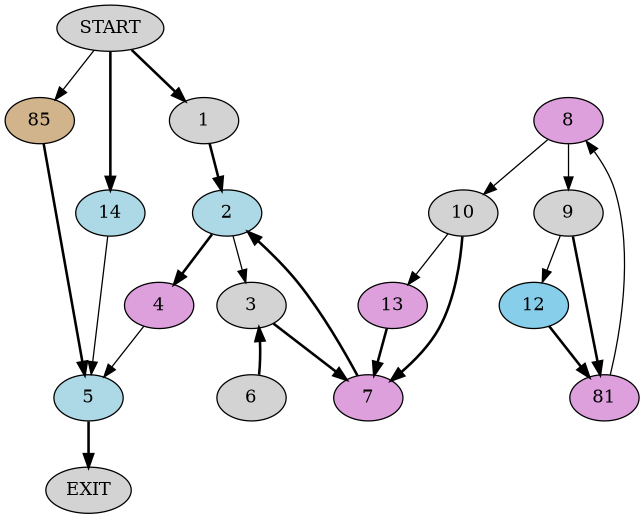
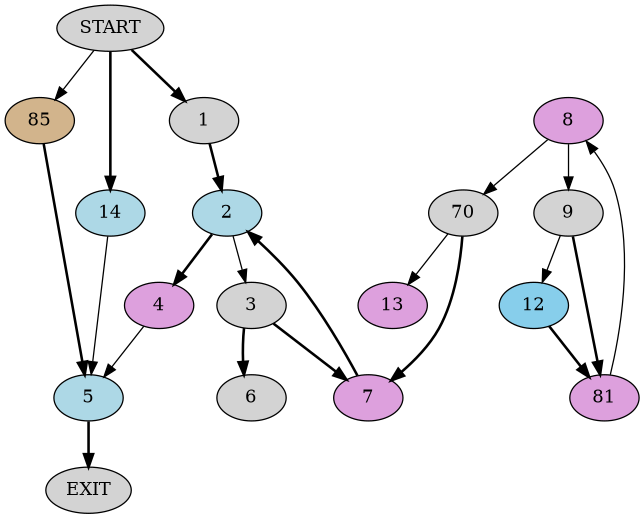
node "10": label "10" -> "70"
edge "13" -> "7": removed
edge "6" -> "3": reversed
